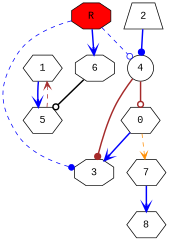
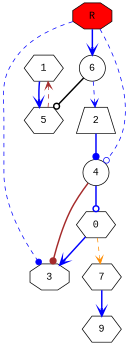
node "6": shape octagon -> circle
edge "6" -> "2": added
edge "4" -> "0": color brown -> blue
node "8": label "8" -> "9"
